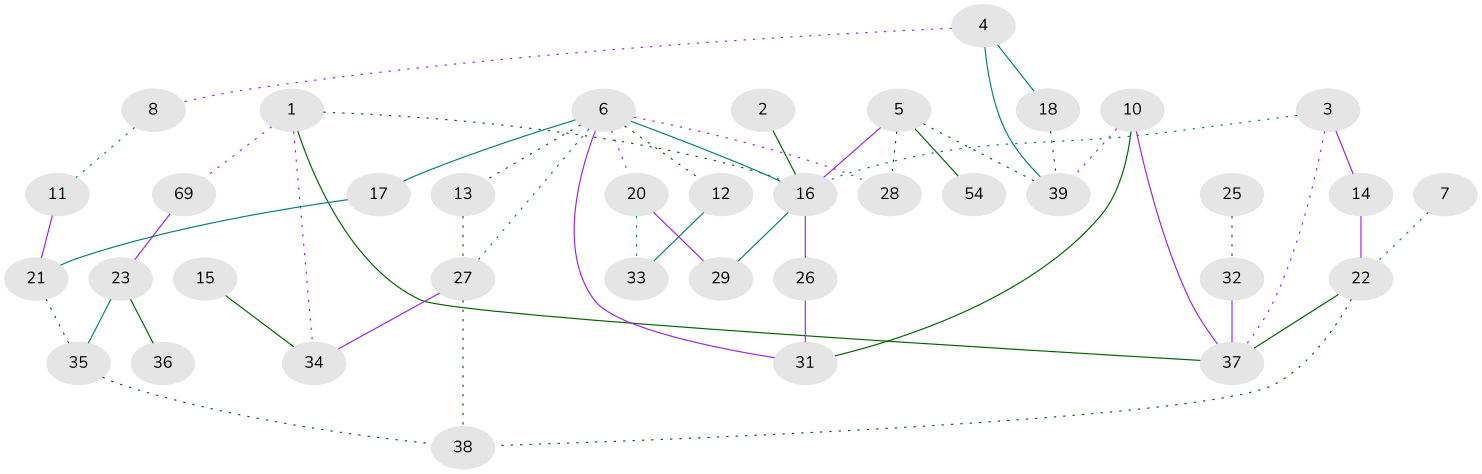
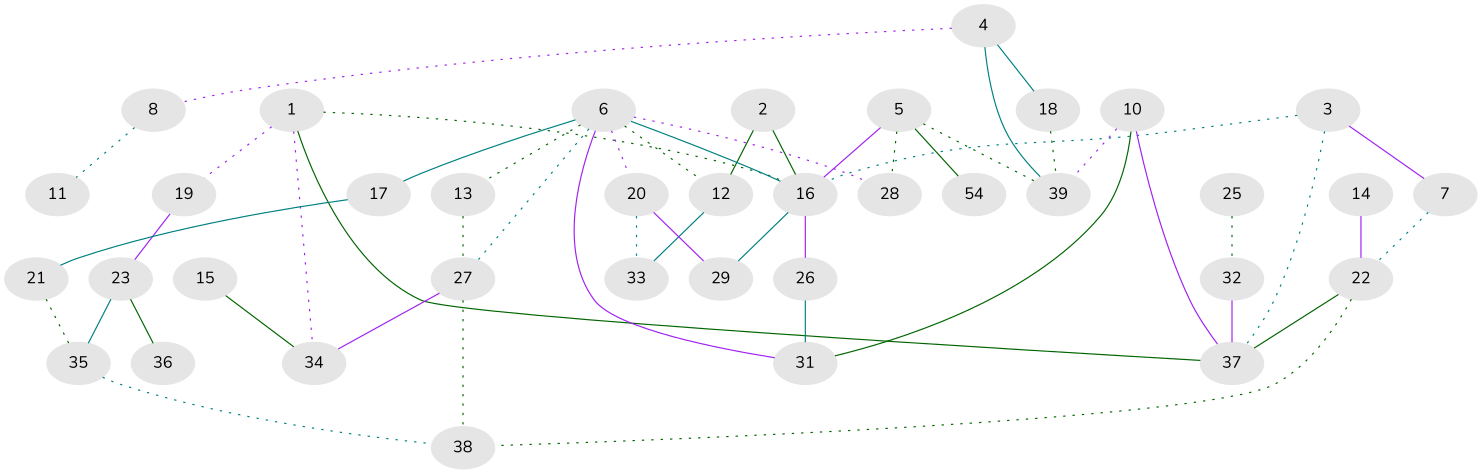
edge "2" -- "12": added
edge "3" -- "14": now "3" -- "7"
node "69": label "69" -> "19"
edge "11" -- "21": removed
edge "3" -- "37": color purple -> teal
edge "26" -- "31": color purple -> teal
edge "35" -- "38": color darkgreen -> teal
